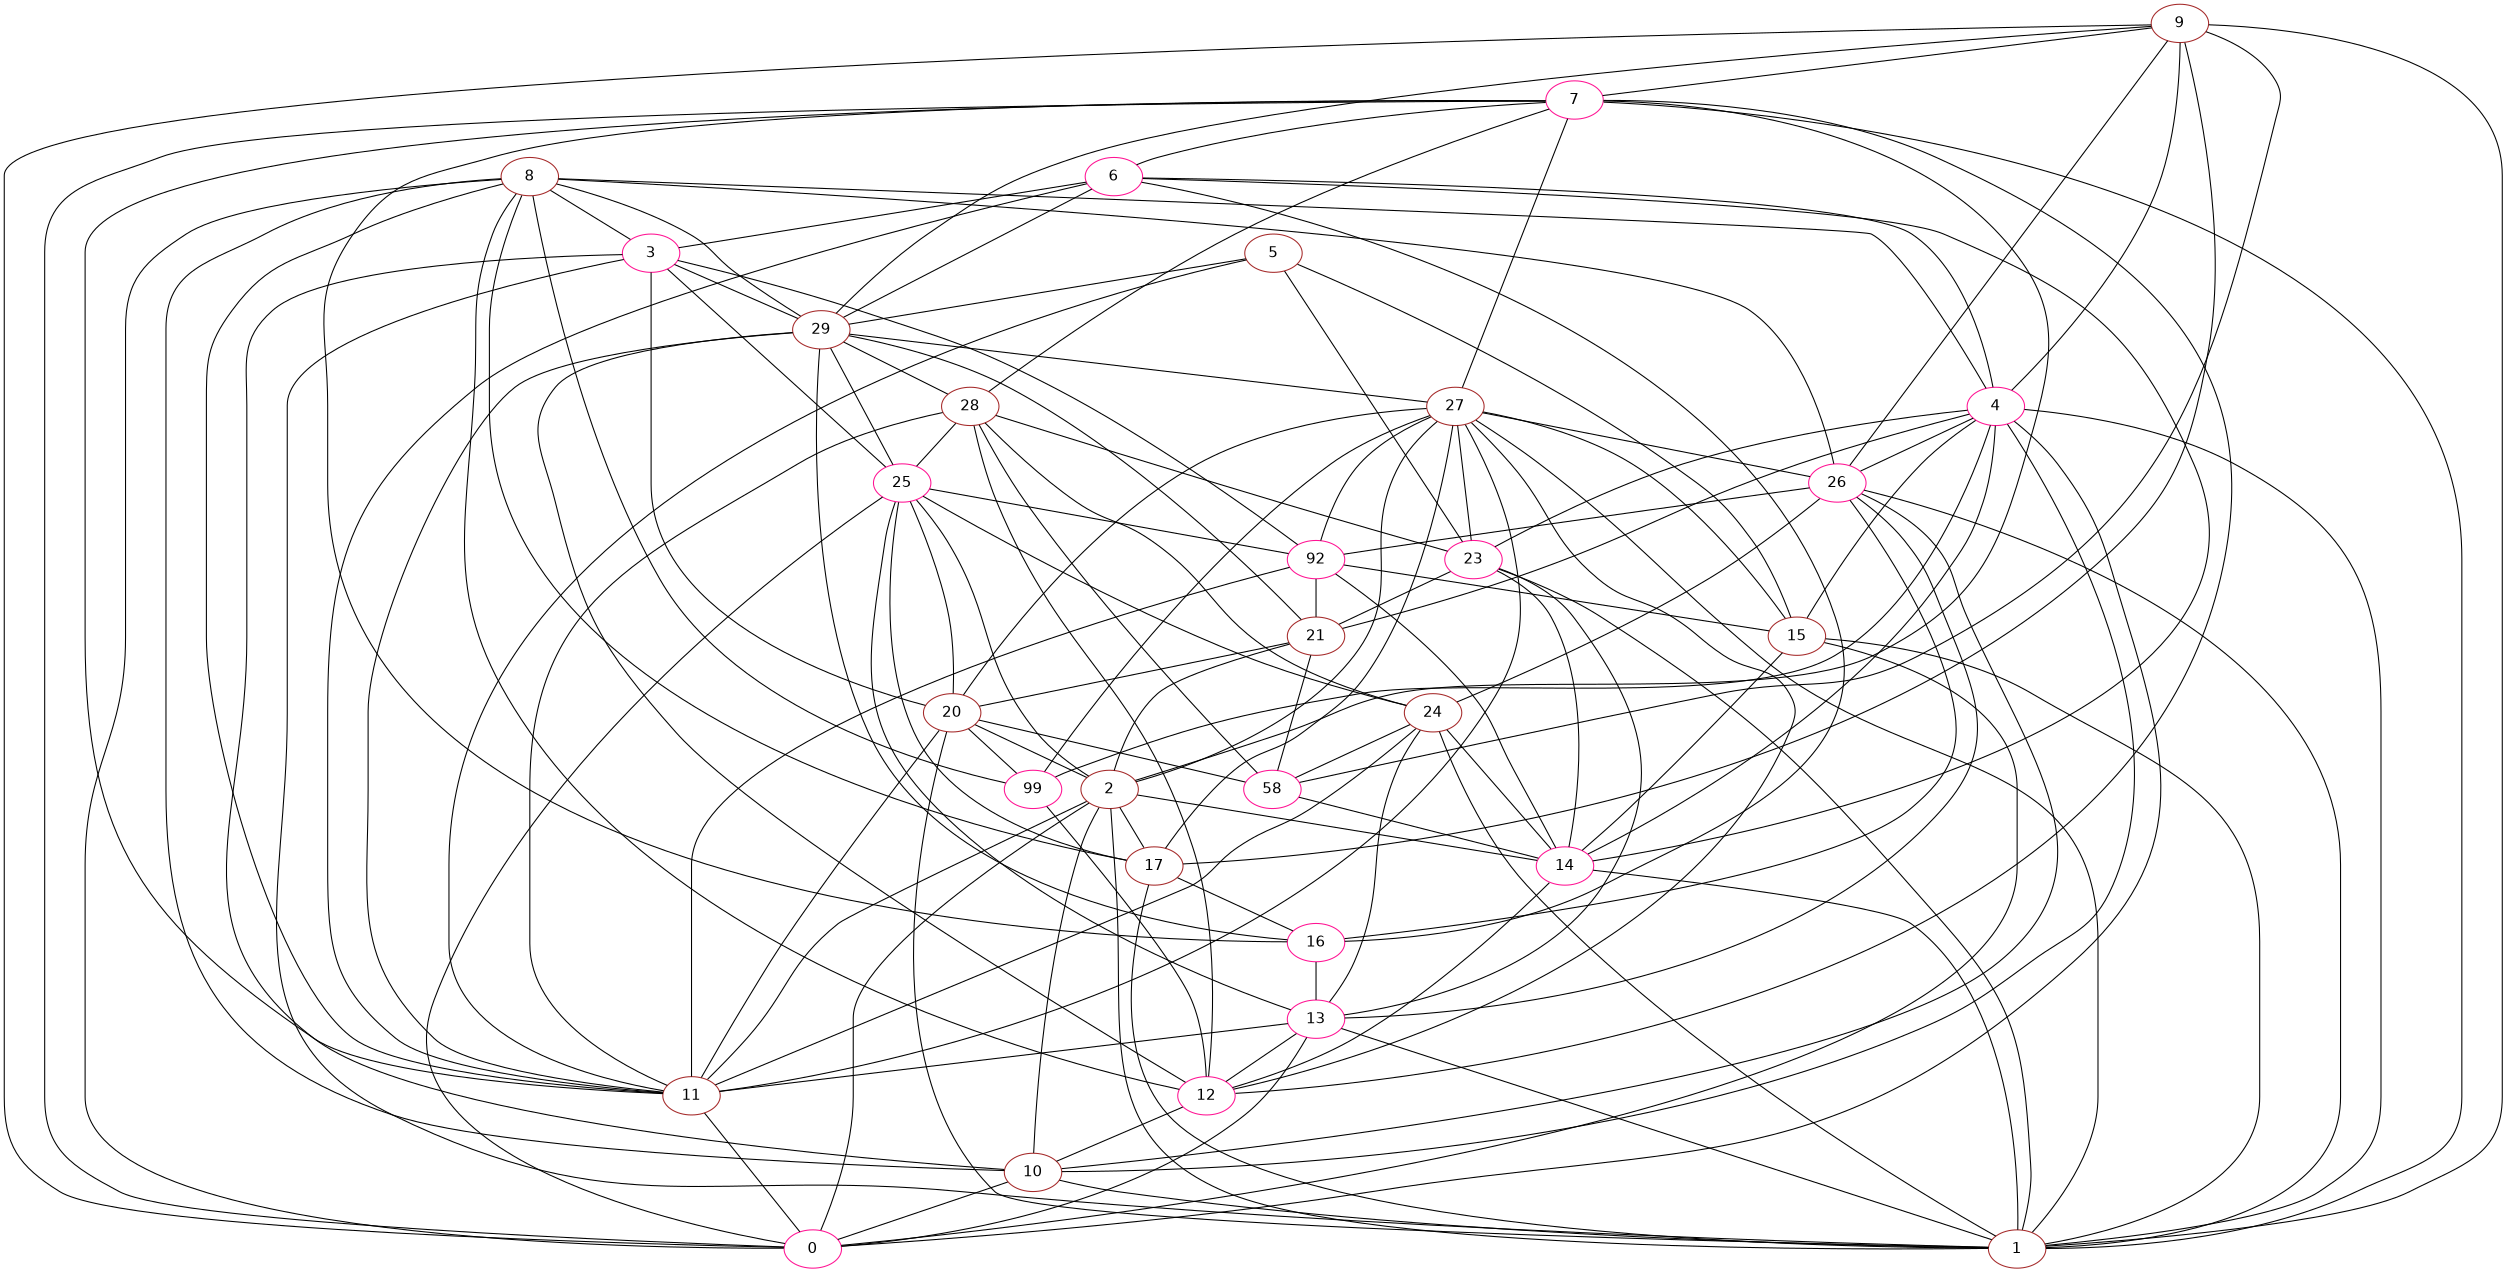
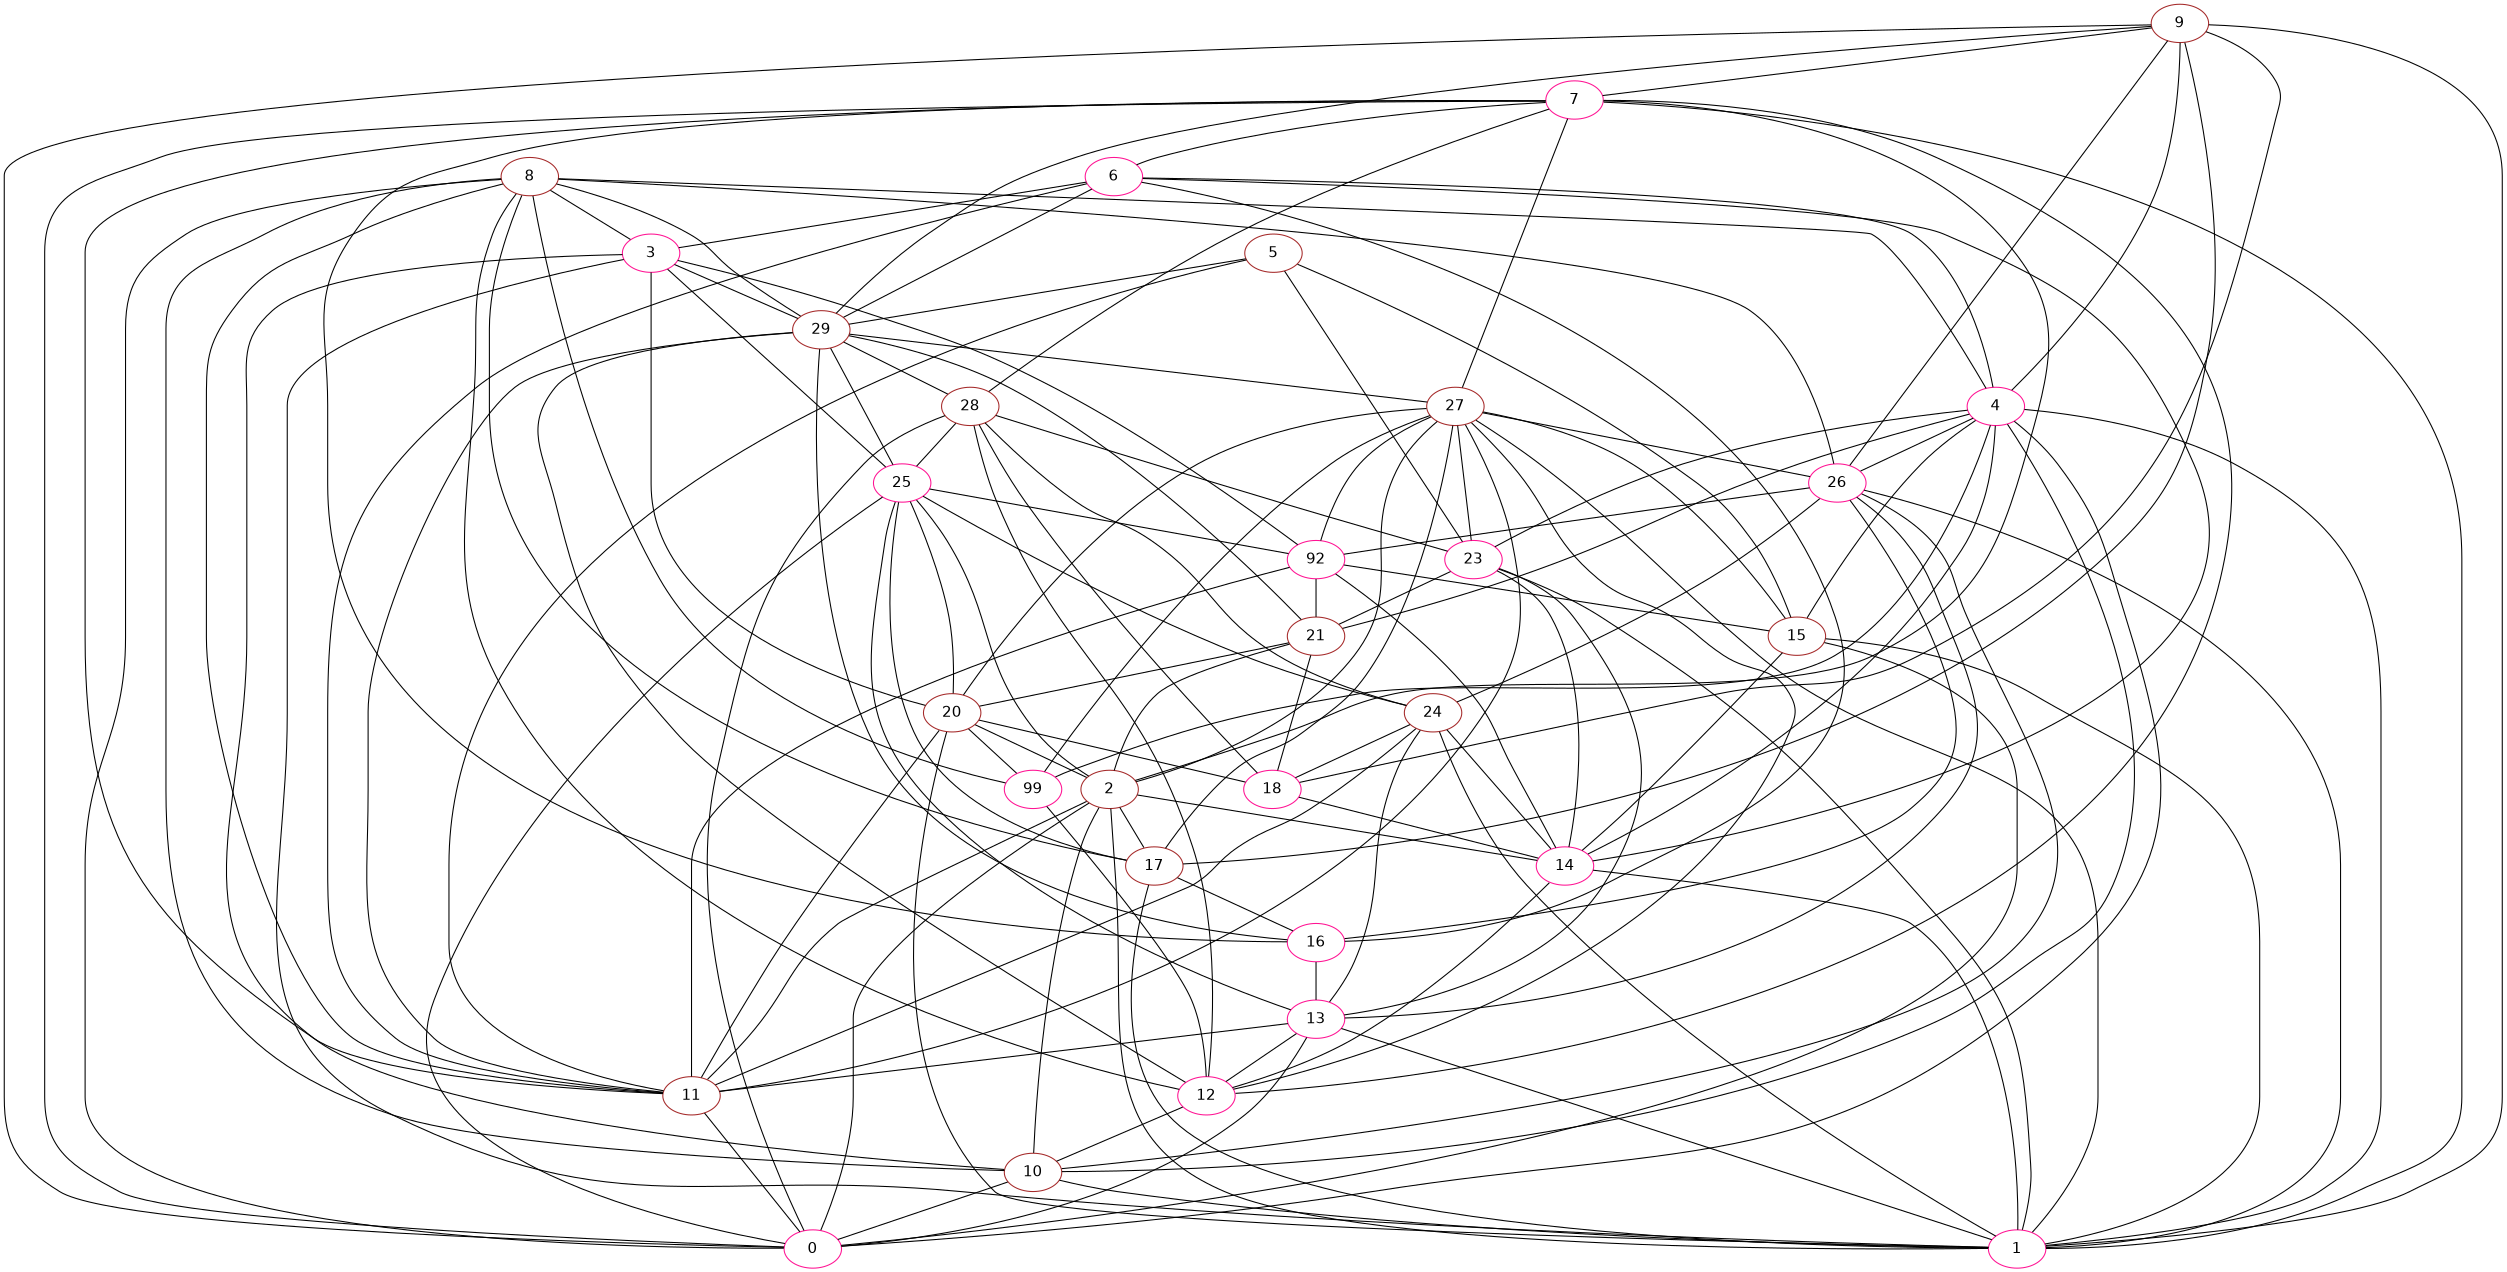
edge "28" -- "11": now "28" -- "0"
node "58": label "58" -> "18"
node "1": color brown -> deeppink
